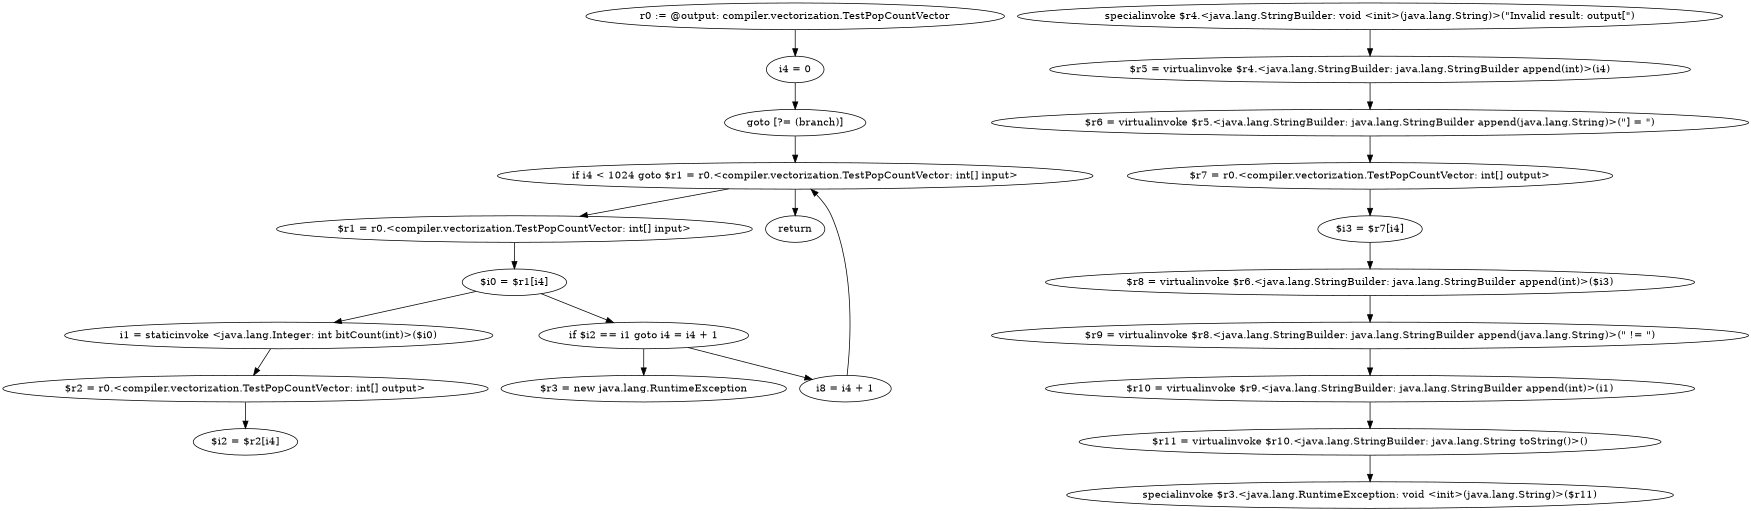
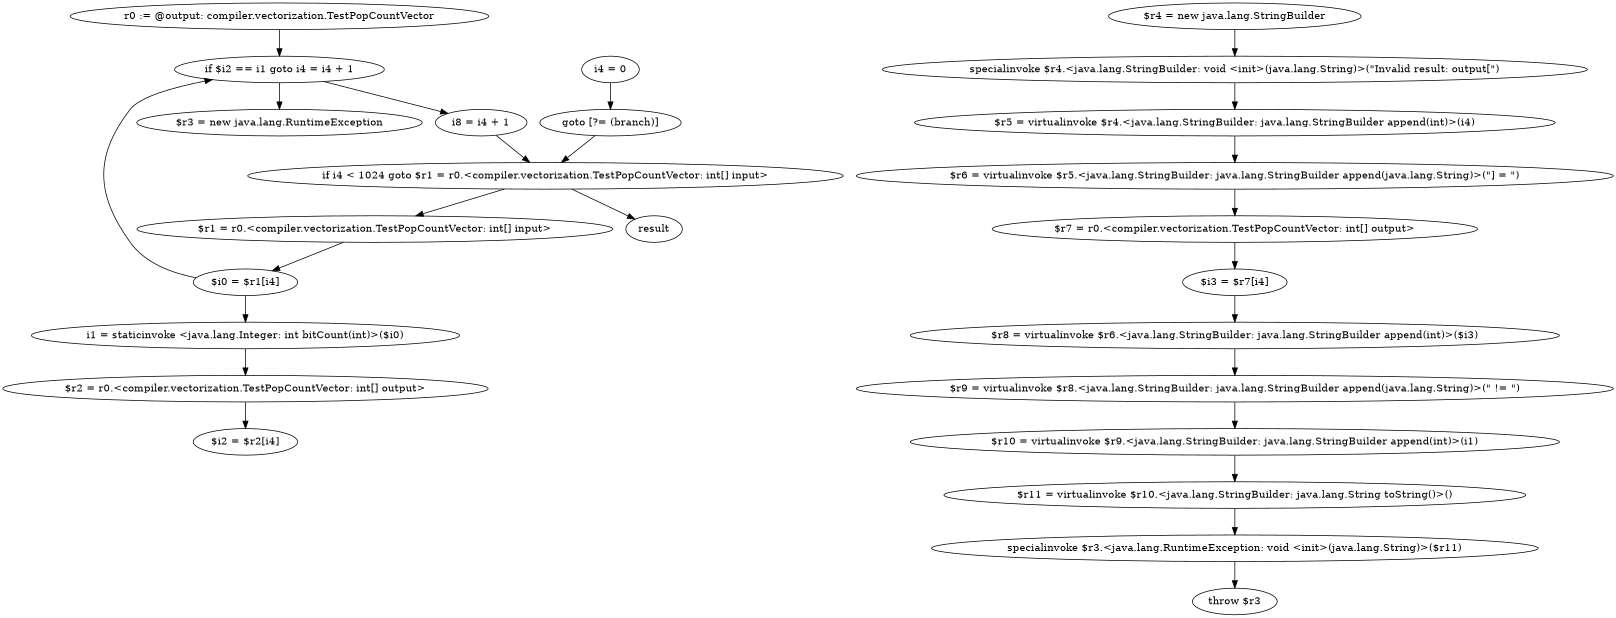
node "$r4 = new java.lang.StringBuilder": added
edge "r0 := @output: compiler.vectorization.TestPopCountVector" -> "i4 = 0": now "r0 := @output: compiler.vectorization.TestPopCountVector" -> "if $i2 == i1 goto i4 = i4 + 1"
node "return": label "return" -> "result"
node "throw $r3": added
